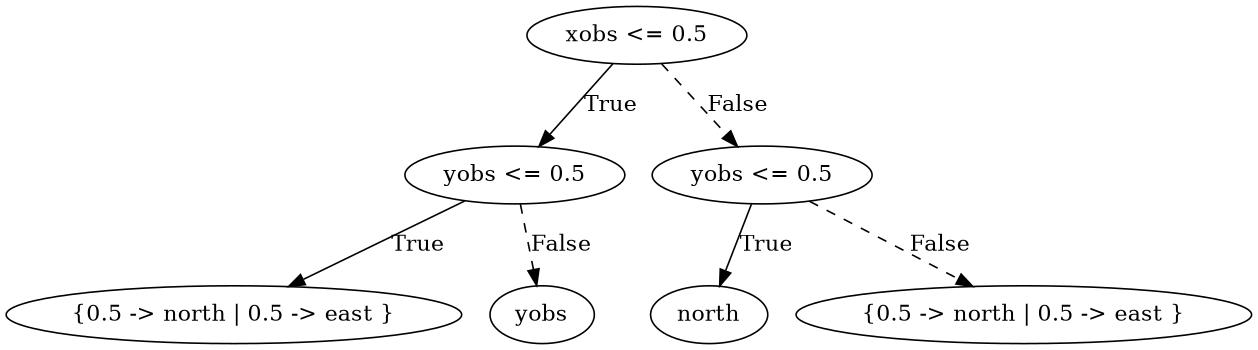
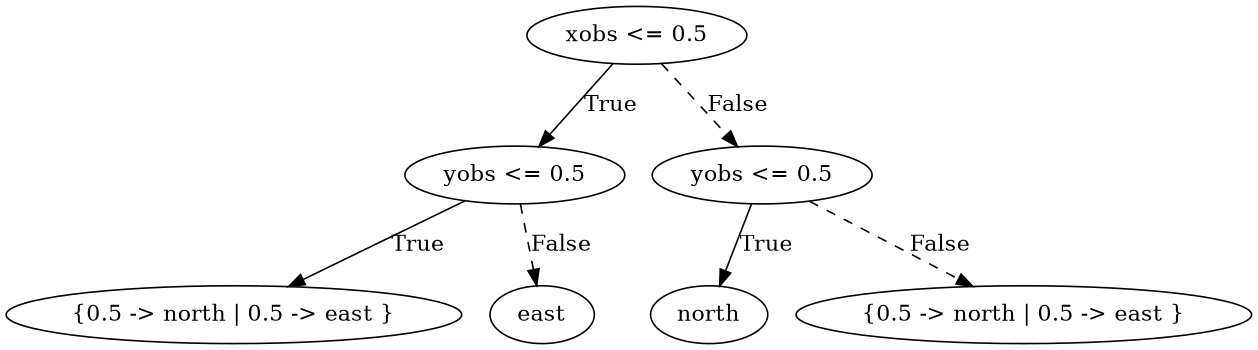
node "yobs": label "yobs" -> "east"
